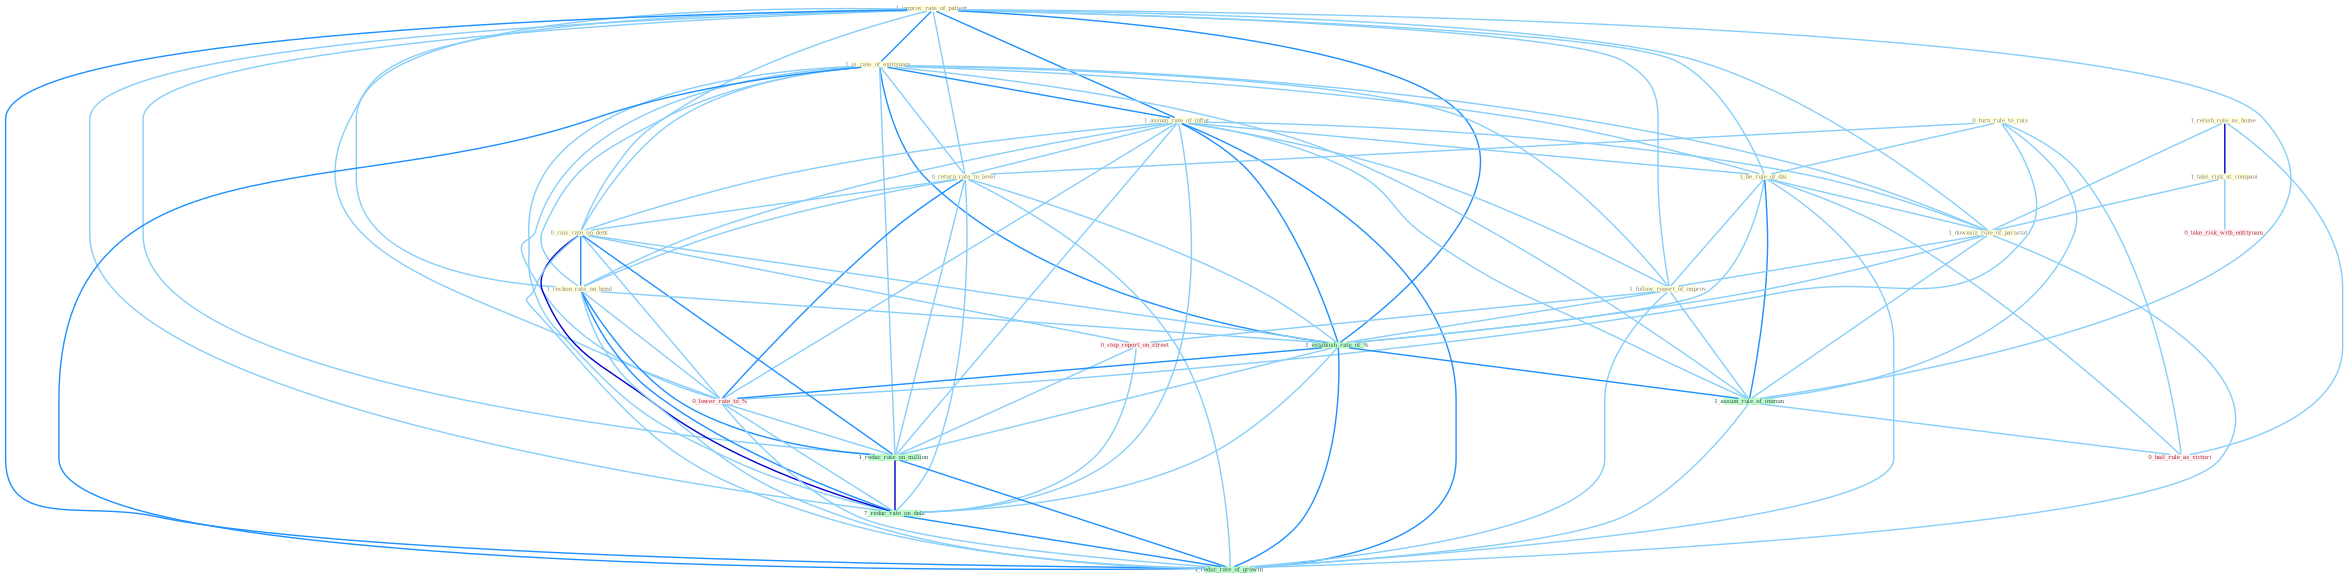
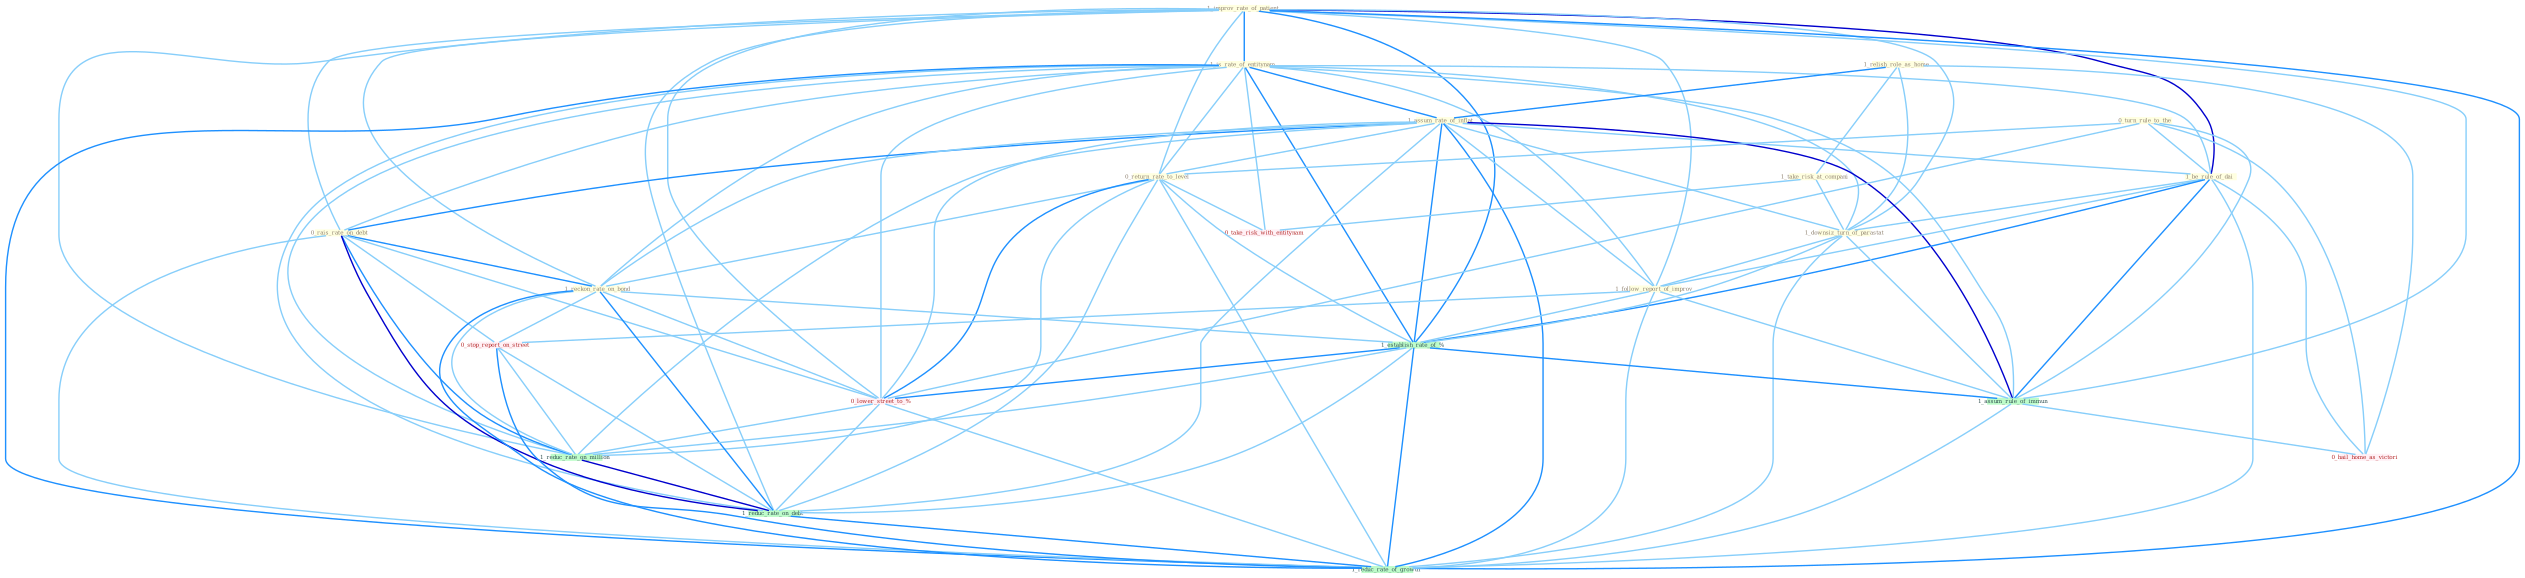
edge "1_improv_rate_of_patient" -- "1_be_rule_of_dai": color #87cefa -> #0000cd
edge "1_improv_rate_of_patient" -- "1_assum_rate_of_inflat": now "1_relish_role_as_home" -- "1_assum_rate_of_inflat"
node "0_turn_rule_to_rais": label "0_turn_rule_to_rais" -> "0_turn_rule_to_the"
edge "1_is_rate_of_entitynam" -- "0_take_risk_with_entitynam": added
edge "1_relish_role_as_home" -- "1_take_risk_at_compani": color #0000cd -> #87cefa
edge "1_assum_rate_of_inflat" -- "0_rais_rate_on_debt": color #87cefa -> #1e90ff
edge "0_return_rate_to_level" -- "0_rais_rate_on_debt": now "0_return_rate_to_level" -- "0_take_risk_with_entitynam"
node "1_downsiz_role_of_parastat": label "1_downsiz_role_of_parastat" -> "1_downsiz_turn_of_parastat"
edge "1_assum_rate_of_inflat" -- "1_assum_rule_of_immun": color #87cefa -> #0000cd
edge "0_rais_rate_on_debt" -- "1_establish_rate_of_%": removed
edge "1_be_rule_of_dai" -- "1_establish_rate_of_%": color #87cefa -> #1e90ff
edge "1_reckon_rate_on_bond" -- "0_stop_report_on_street": added
node "0_lower_rate_to_%": label "0_lower_rate_to_%" -> "0_lower_street_to_%"
edge "1_reckon_rate_on_bond" -- "1_reduc_rate_on_million": color #1e90ff -> #87cefa
node "0_hail_rule_as_victori": label "0_hail_rule_as_victori" -> "0_hail_home_as_victori"
edge "1_reckon_rate_on_bond" -- "1_reduc_rate_of_growth": color #87cefa -> #1e90ff
node "7_reduc_rate_on_debt": label "7_reduc_rate_on_debt" -> "1_reduc_rate_on_debt"
edge "1_reduc_rate_on_million" -- "1_reduc_rate_of_growth": now "0_stop_report_on_street" -- "1_reduc_rate_of_growth"
